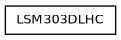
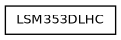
node "LSM303DLHC": label "LSM303DLHC" -> "LSM353DLHC"
